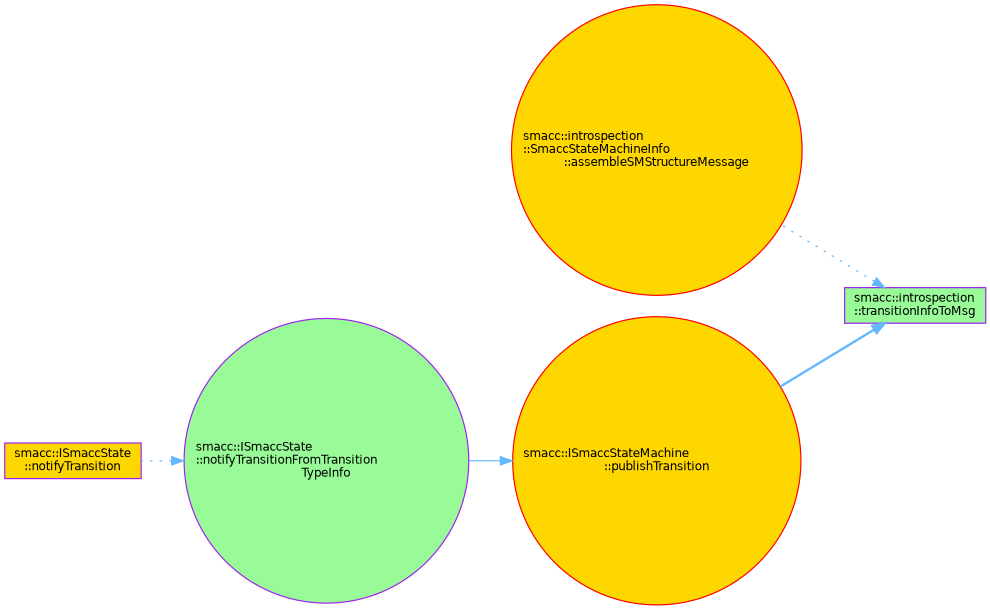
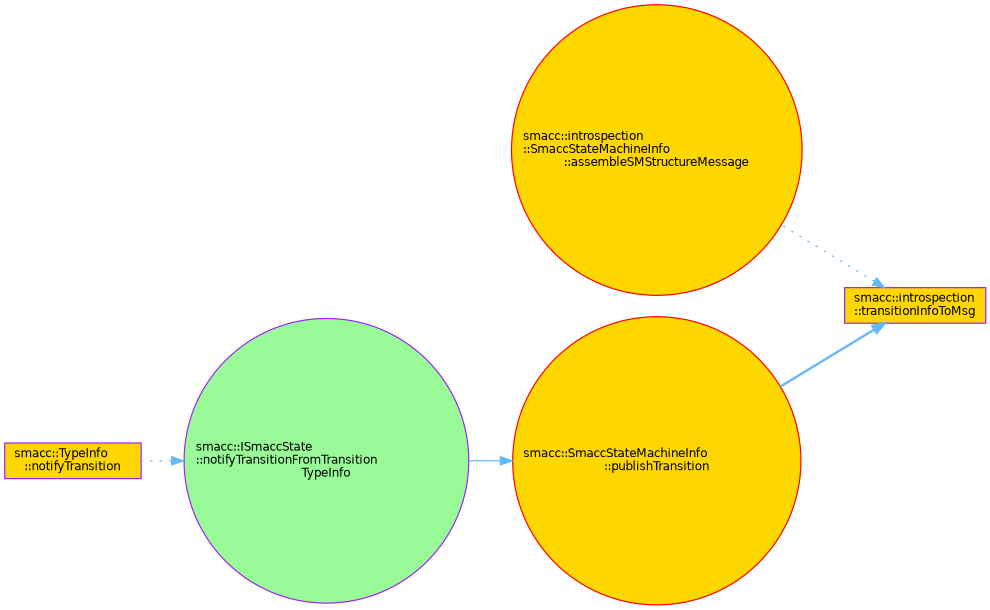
node "smacc::introspection ::transitionInfoToMsg": fillcolor palegreen -> gold
node "smacc::ISmaccState ::notifyTransition": label "smacc::ISmaccState ::notifyTransition" -> "smacc::TypeInfo ::notifyTransition"
node "smacc::ISmaccStateMachine ::publishTransition": label "smacc::ISmaccStateMachine ::publishTransition" -> "smacc::SmaccStateMachineInfo ::publishTransition"
